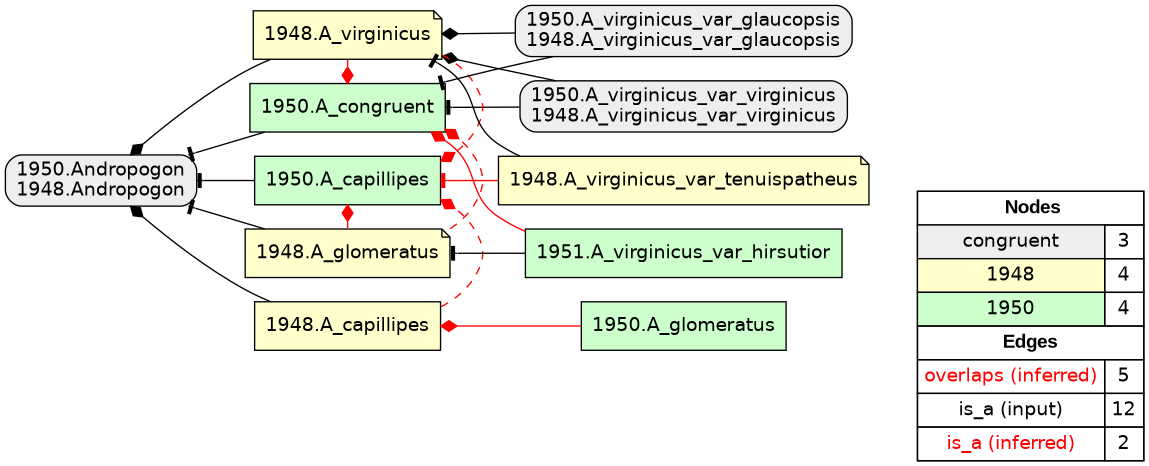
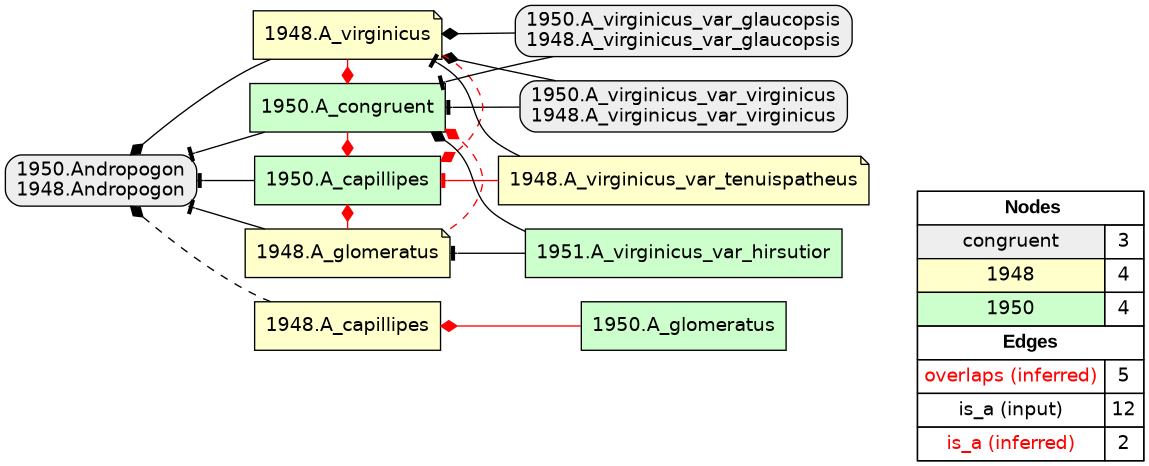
edge "1951.A_virginicus_var_hirsutior" -> "1950.A_congruent": color #ff0000 -> #000000
edge "1948.A_capillipes" -> "1950.A_capillipes": now "1950.A_congruent" -> "1950.A_capillipes"
edge "1948.A_capillipes" -> "1950.Andropogon 1948.Andropogon": style solid -> dashed
